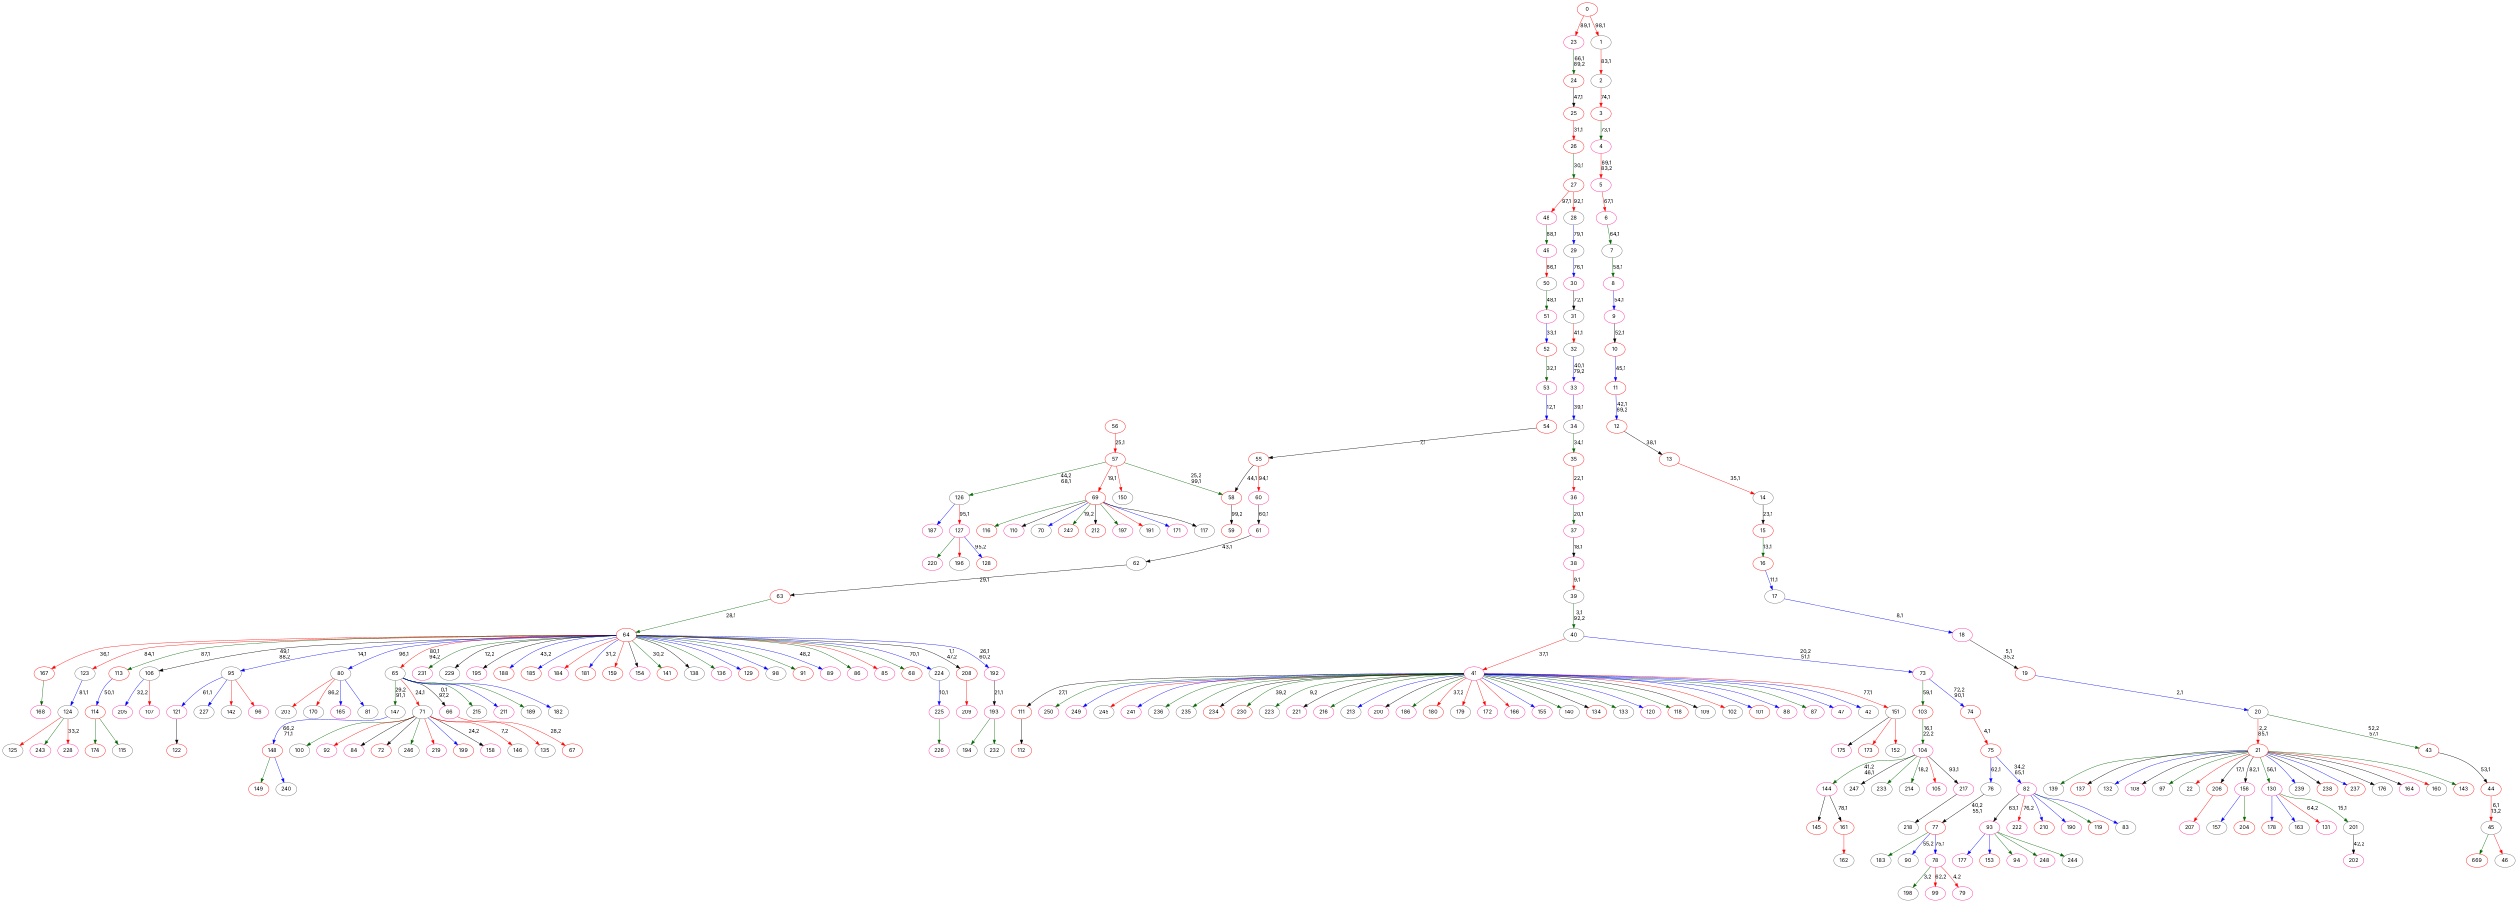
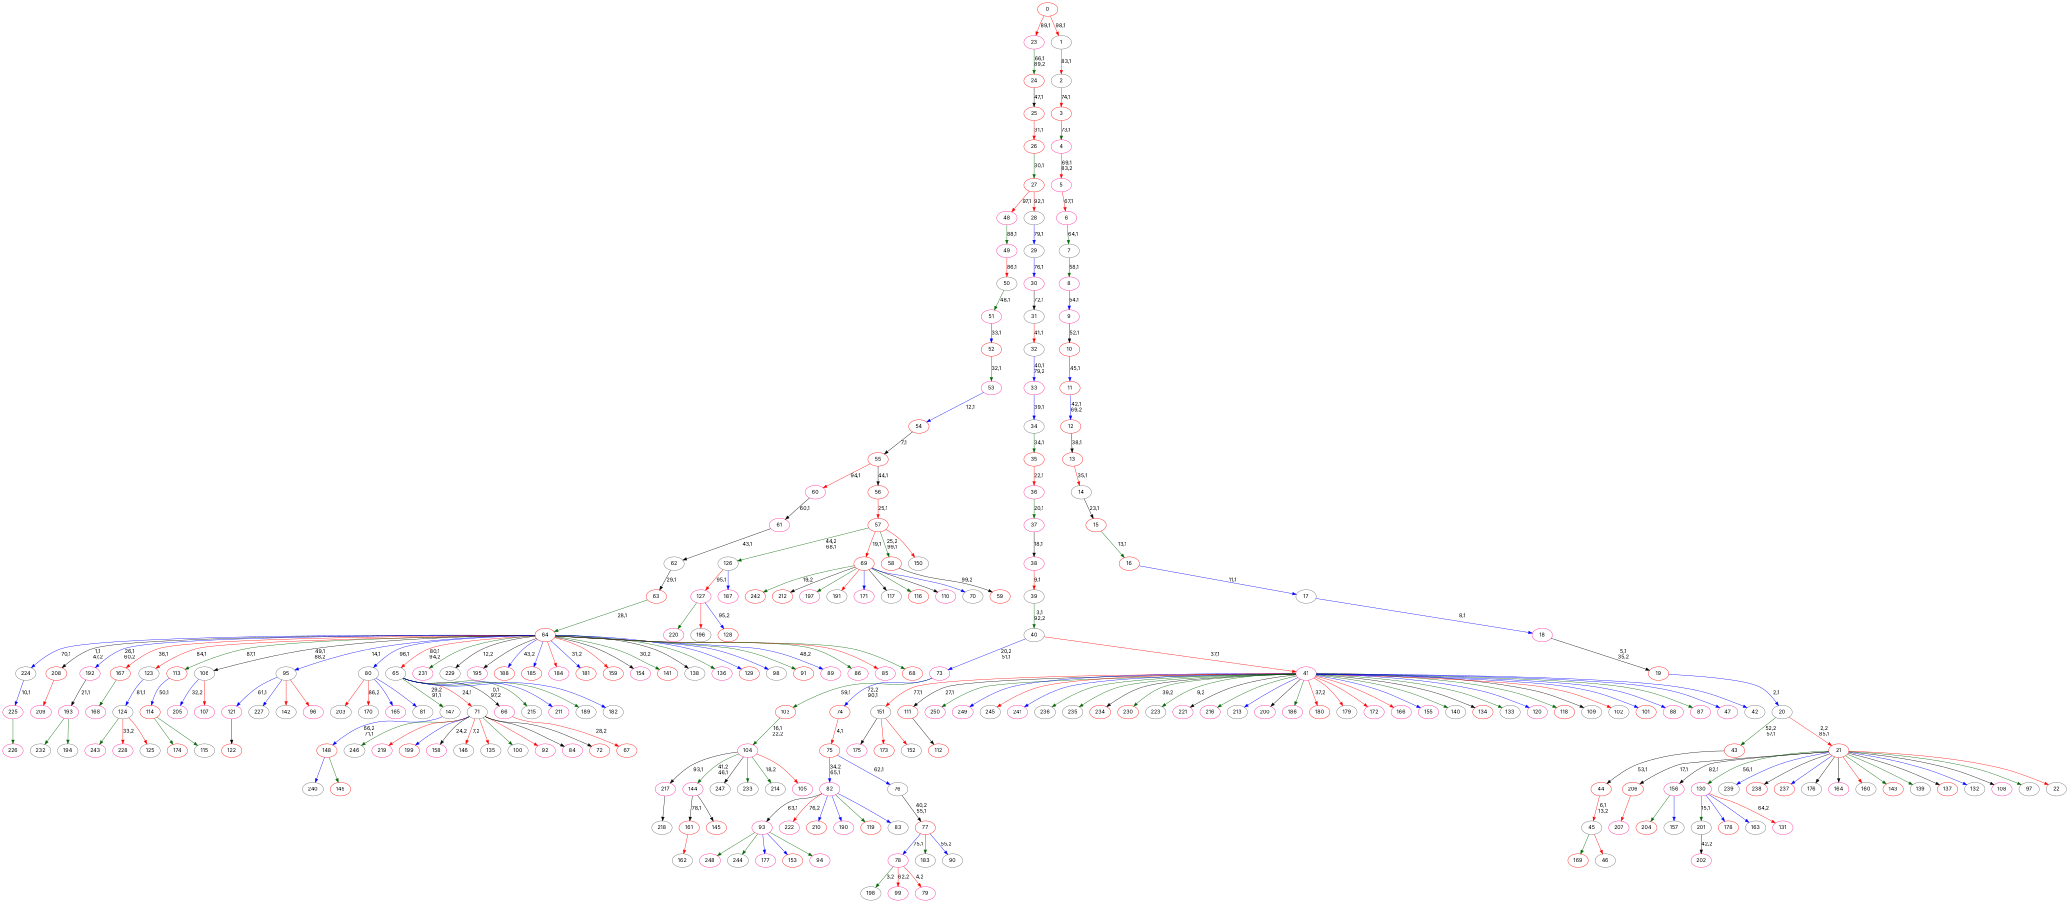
edge "55" -> "58": now "55" -> "56"
node "669": label "669" -> "169"
